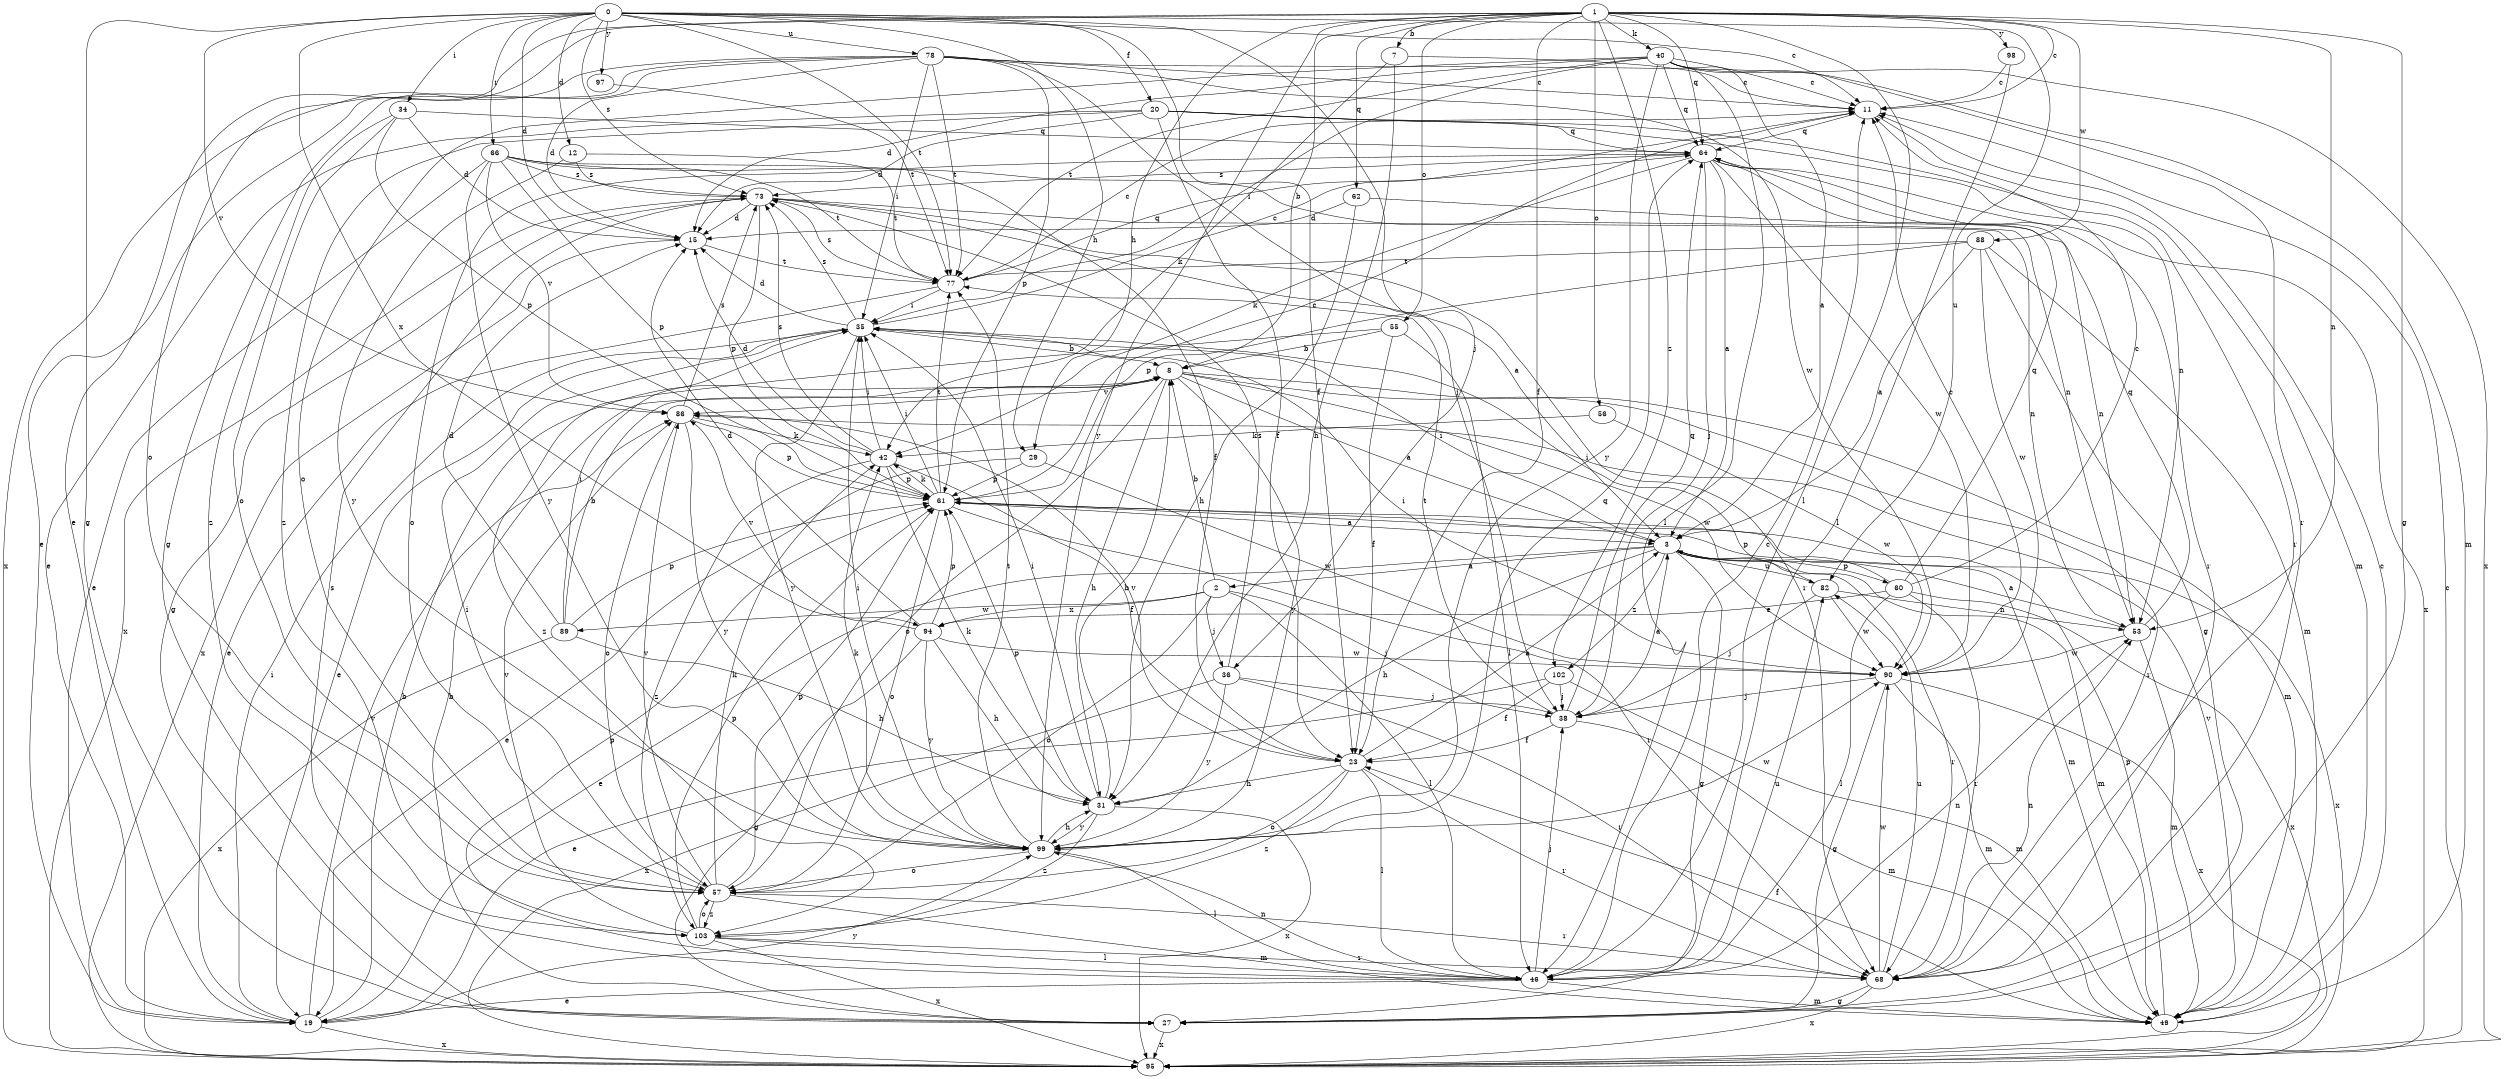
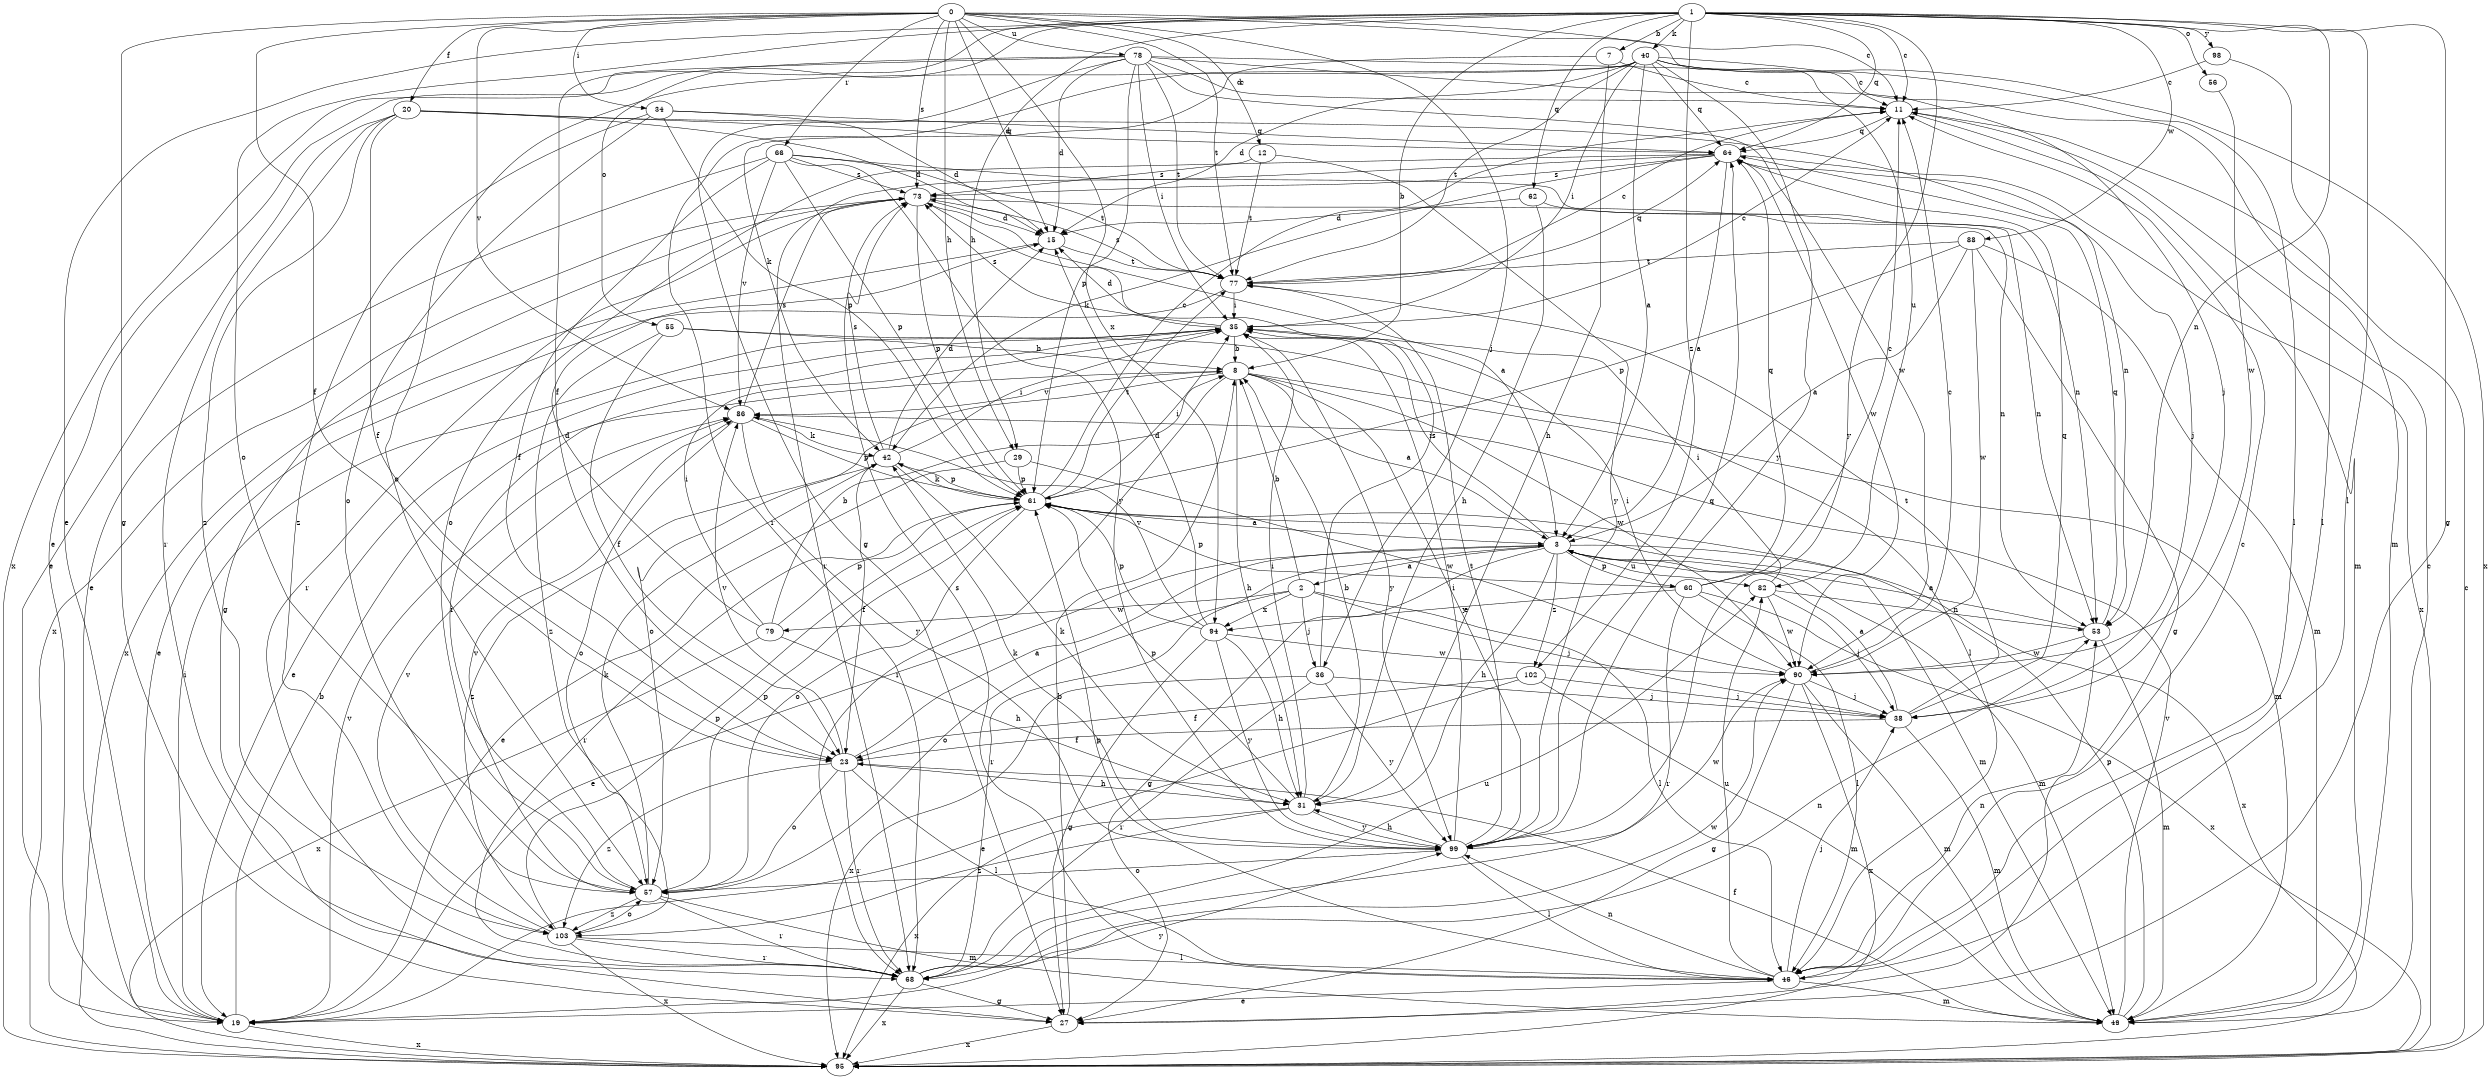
node "97": removed
edge "56" -> "42": removed, label "k"
node "89": label "89" -> "79"
